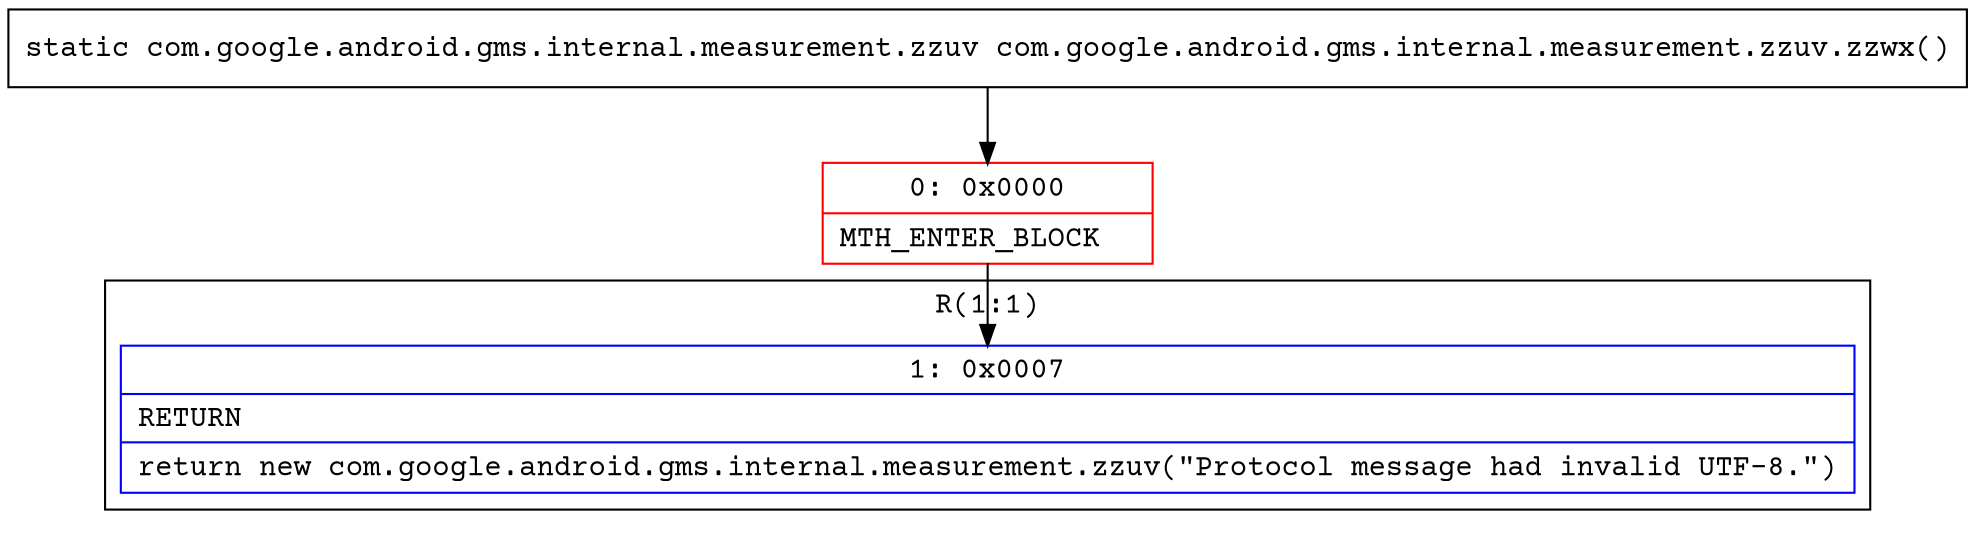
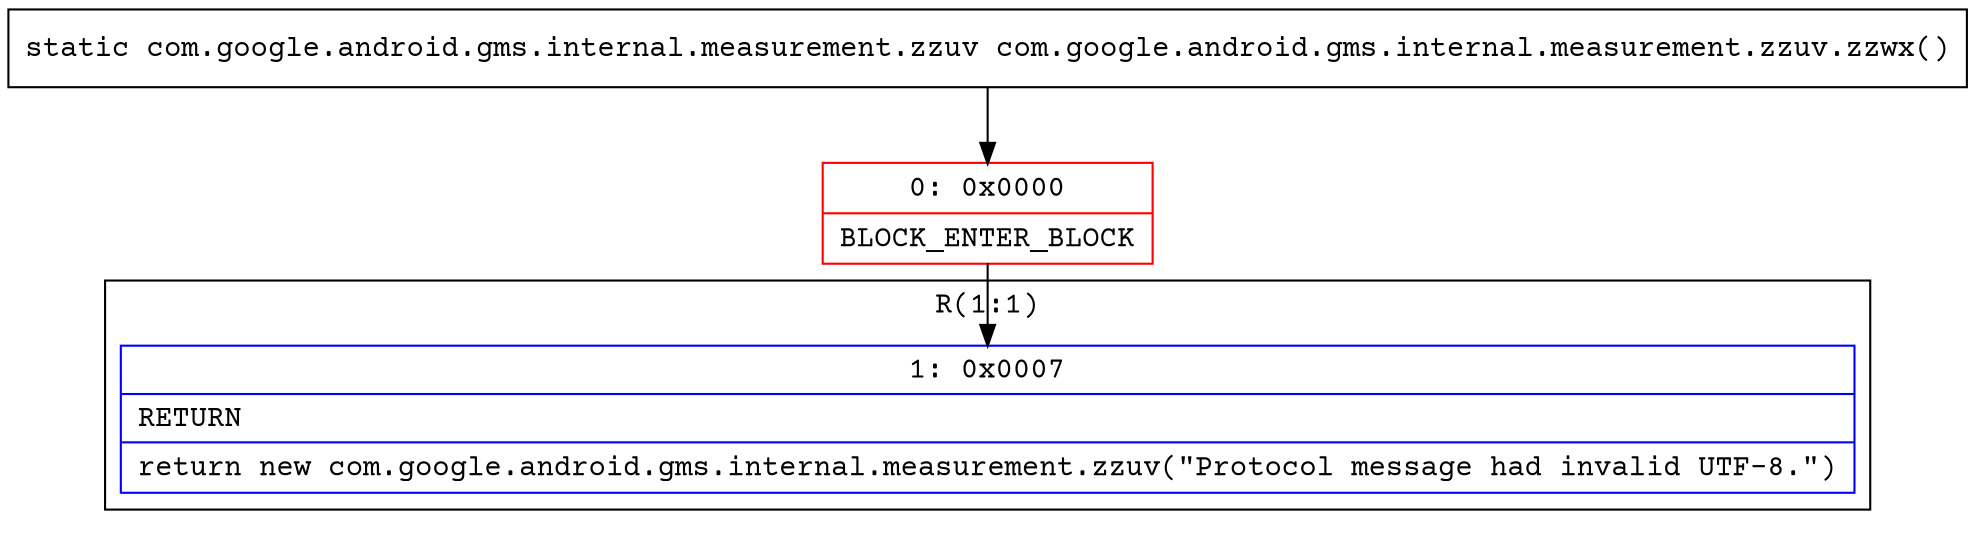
node "0: 0x0000": text "MTH_ENTER_BLOCK" -> "BLOCK_ENTER_BLOCK"
